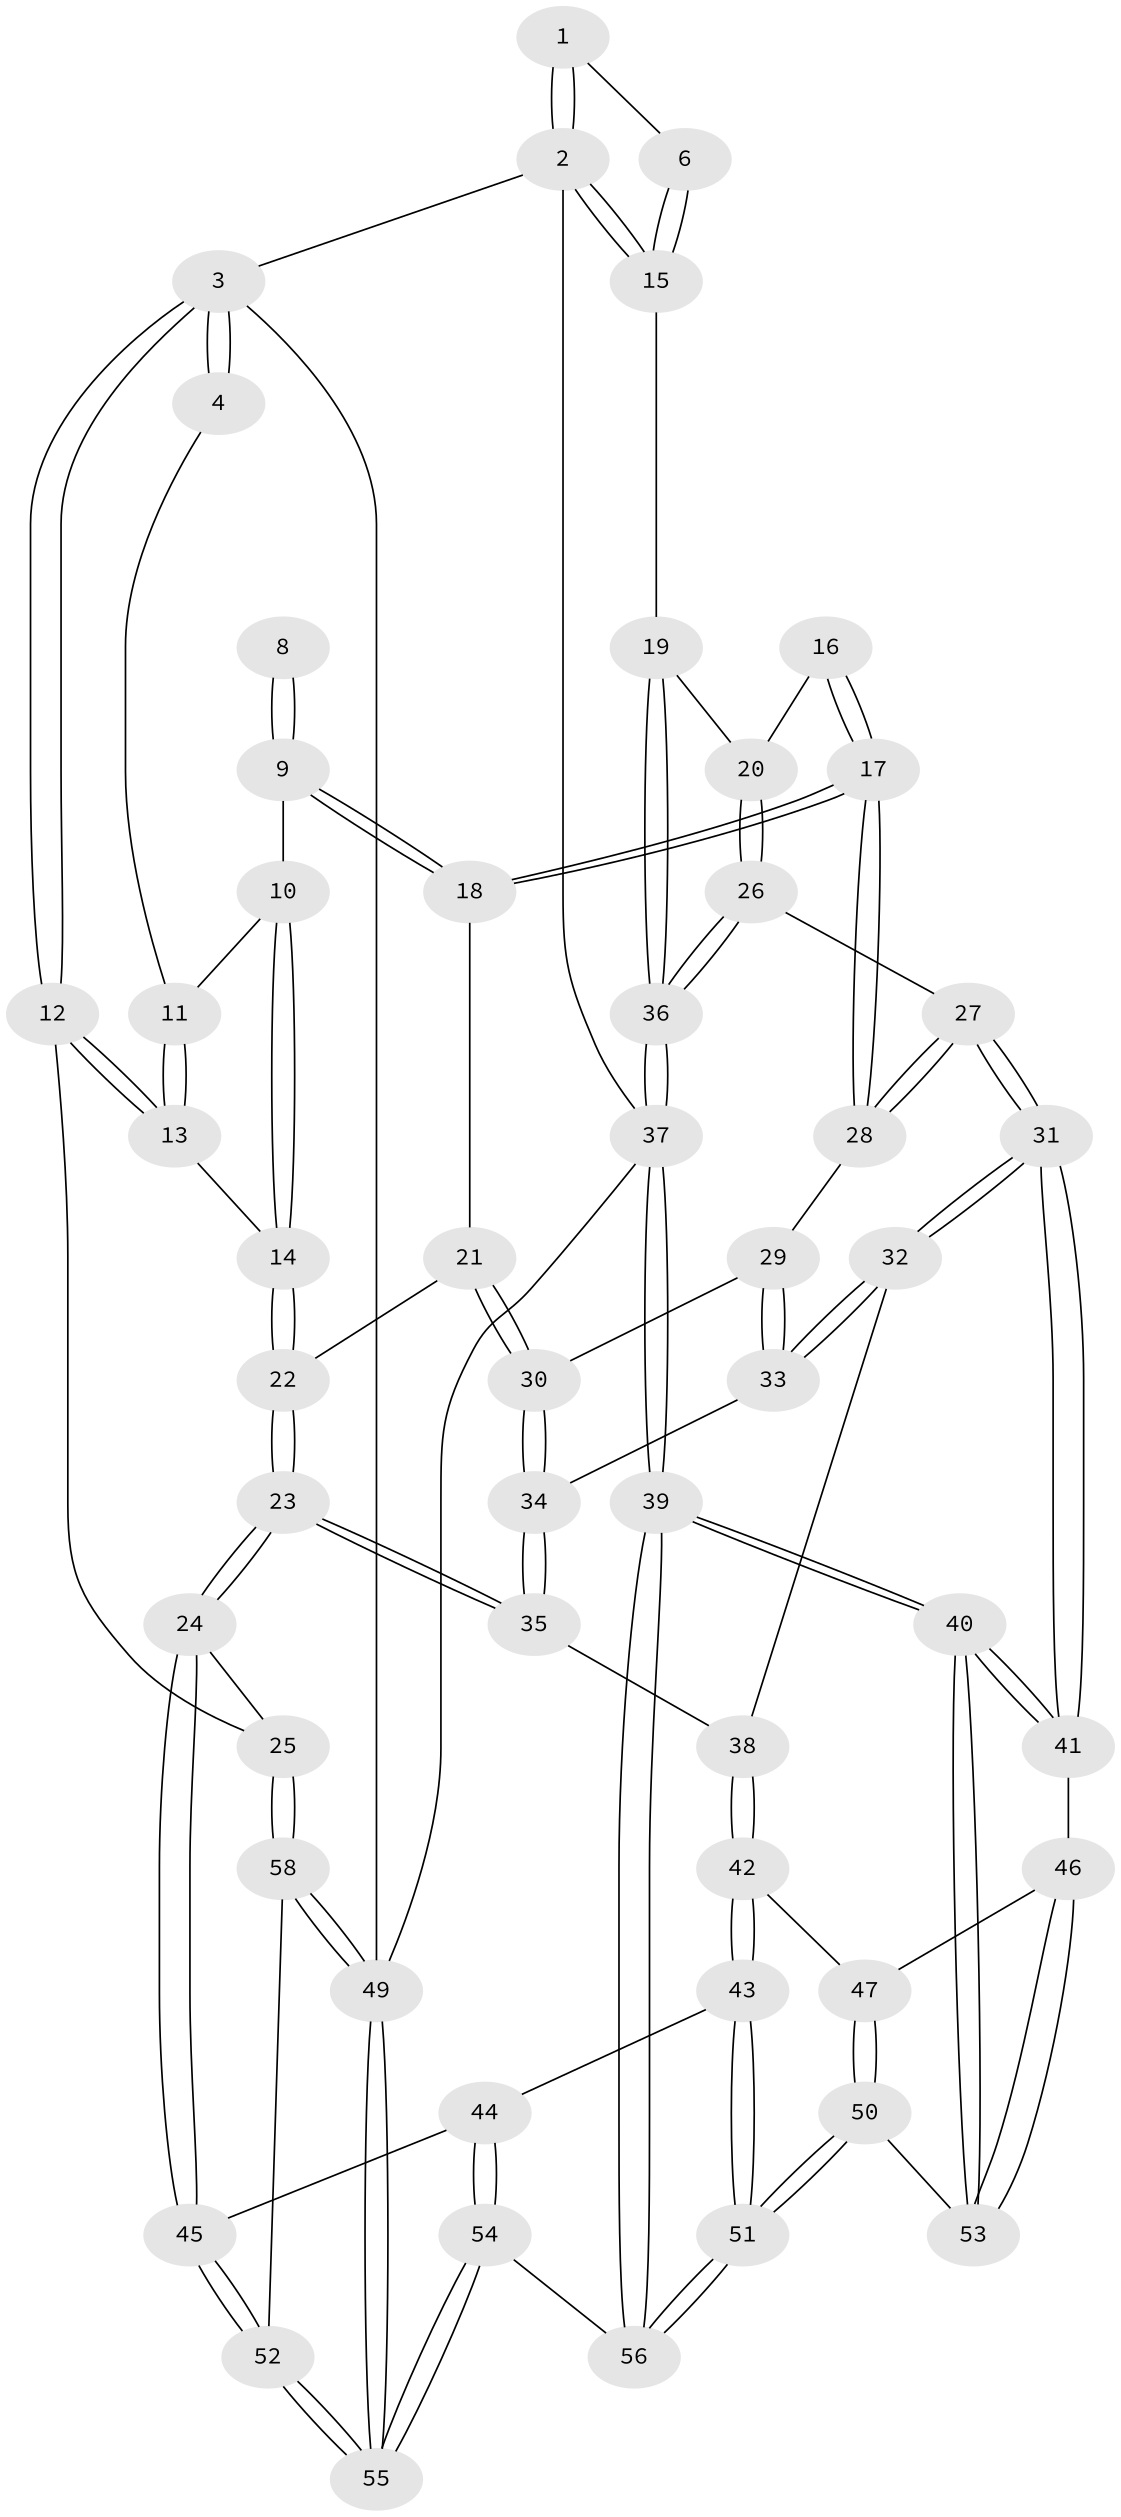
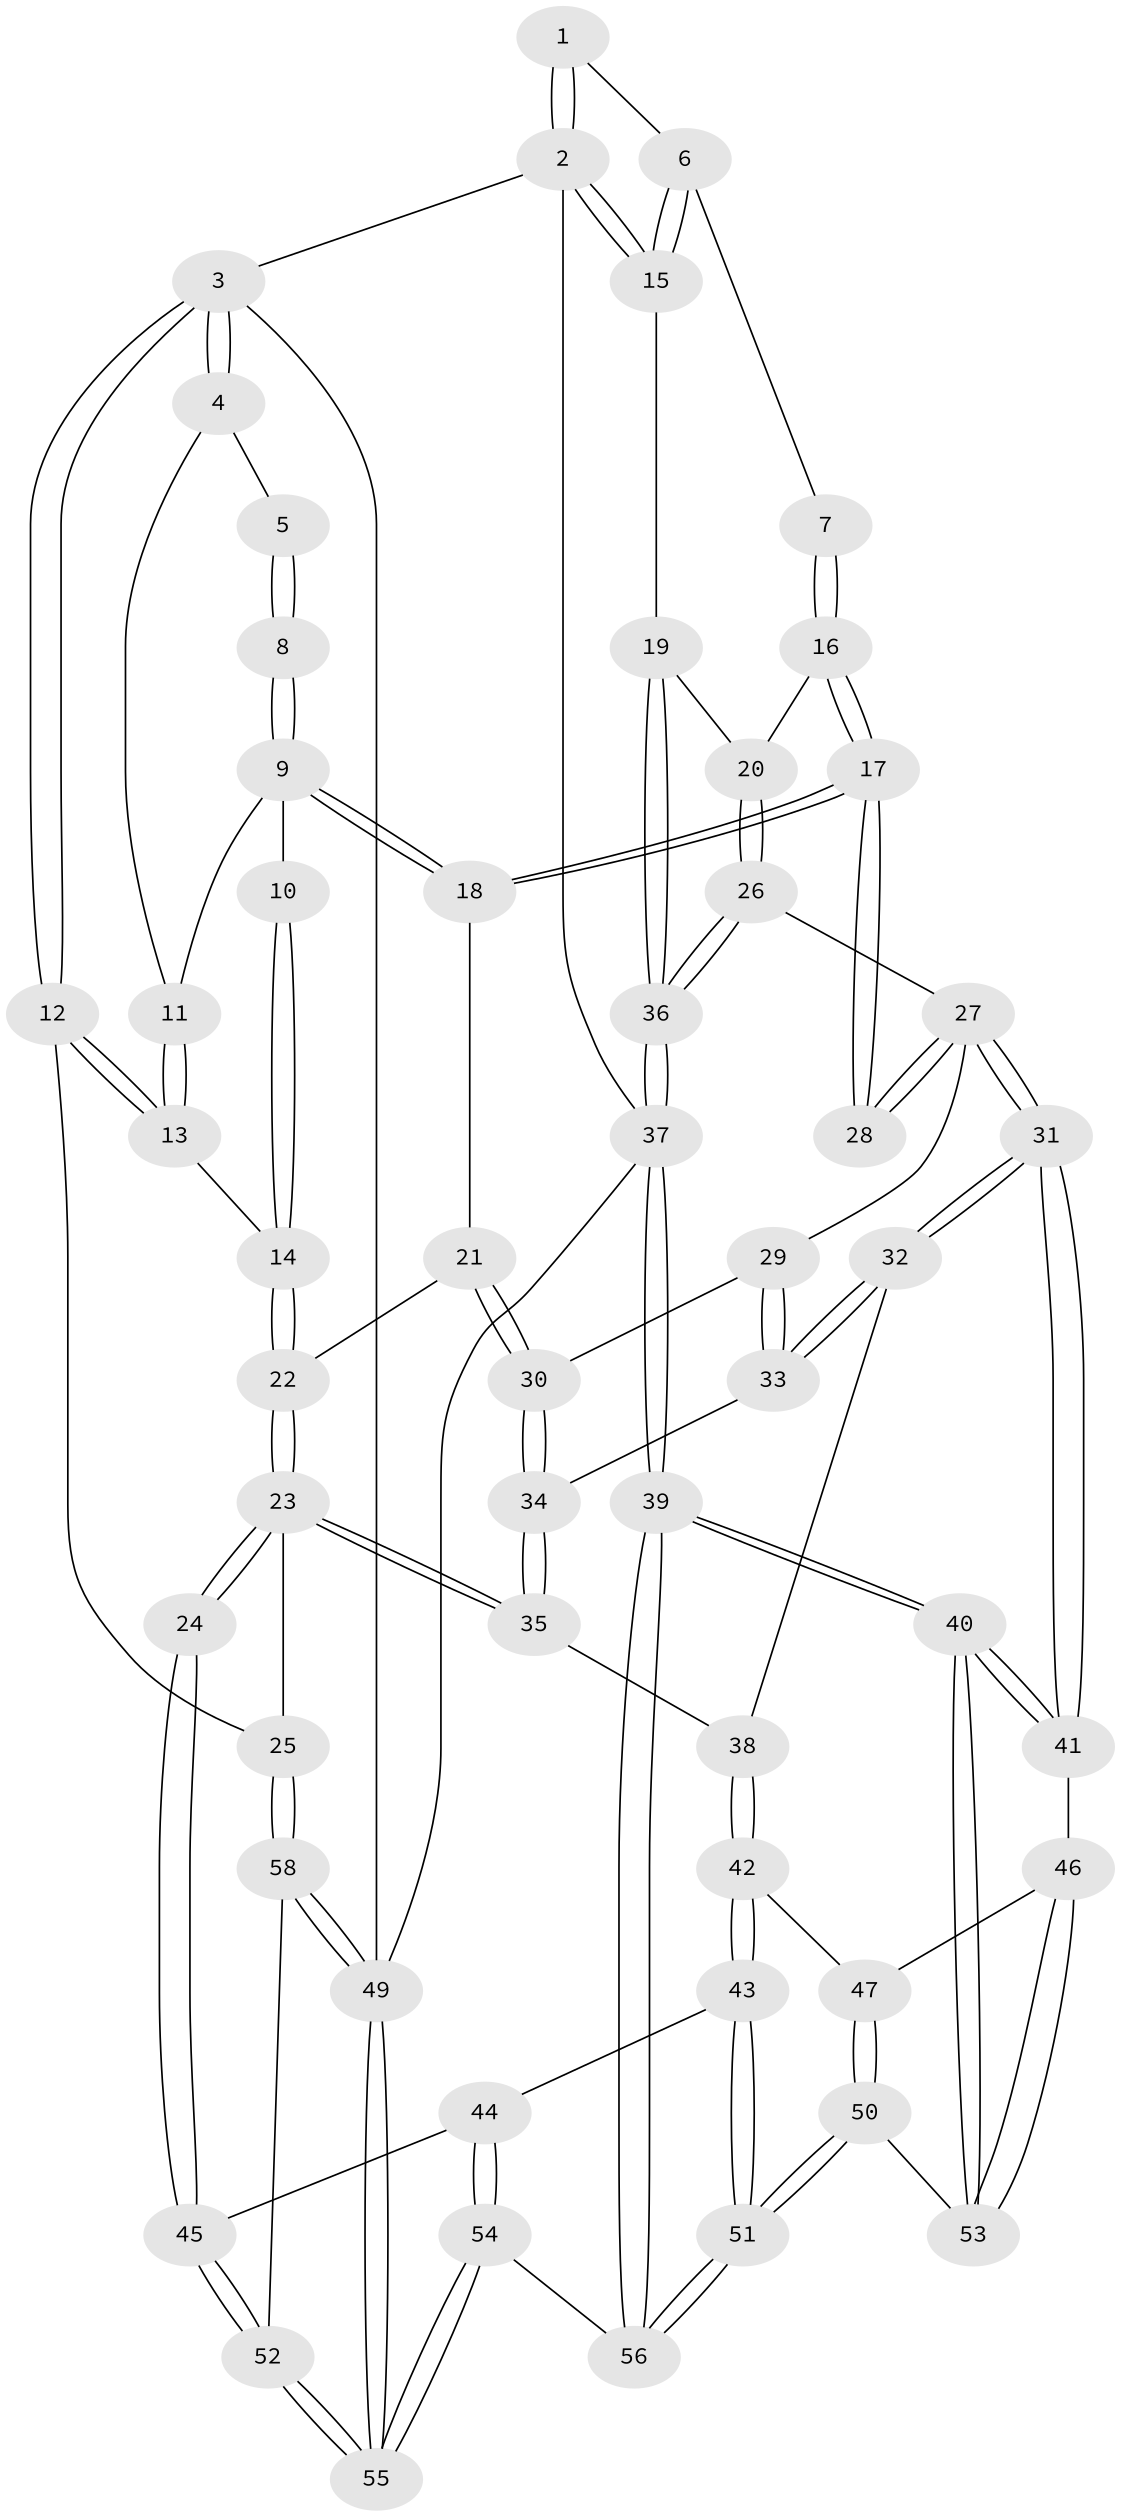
node "5": added
node "7": added
edge "10" -- "11": now "9" -- "11"
edge "28" -- "29": now "27" -- "29"
edge "24" -- "25": now "23" -- "25"
